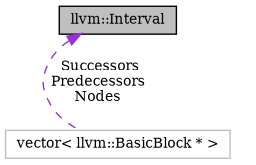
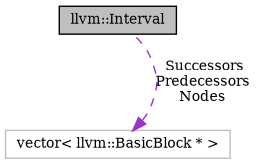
edge "vector< llvm::BasicBlock * >" -> "llvm::Interval": reversed
